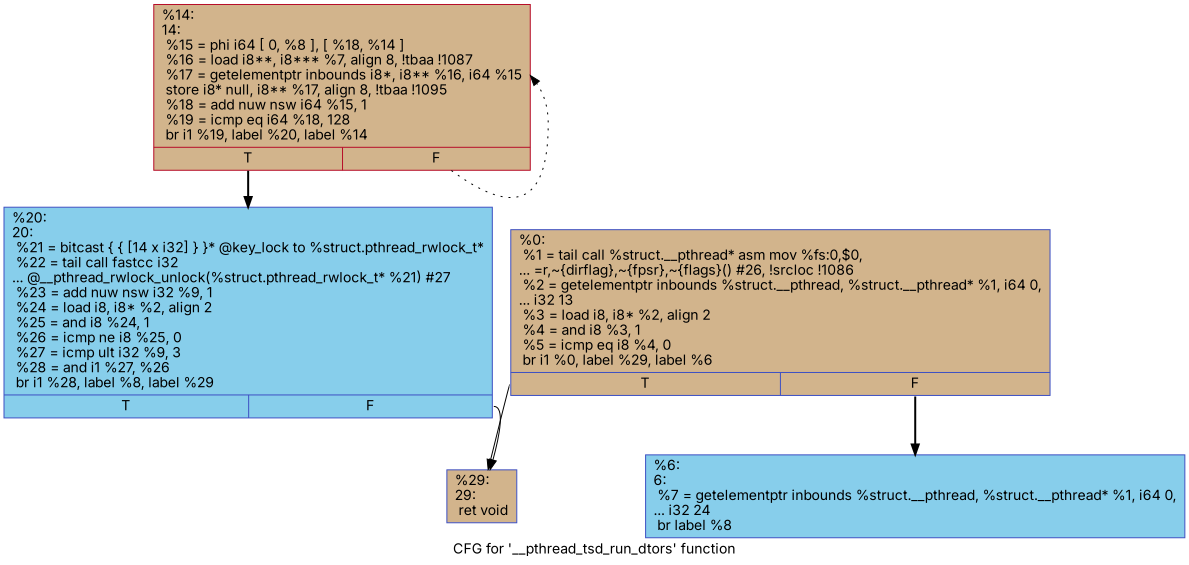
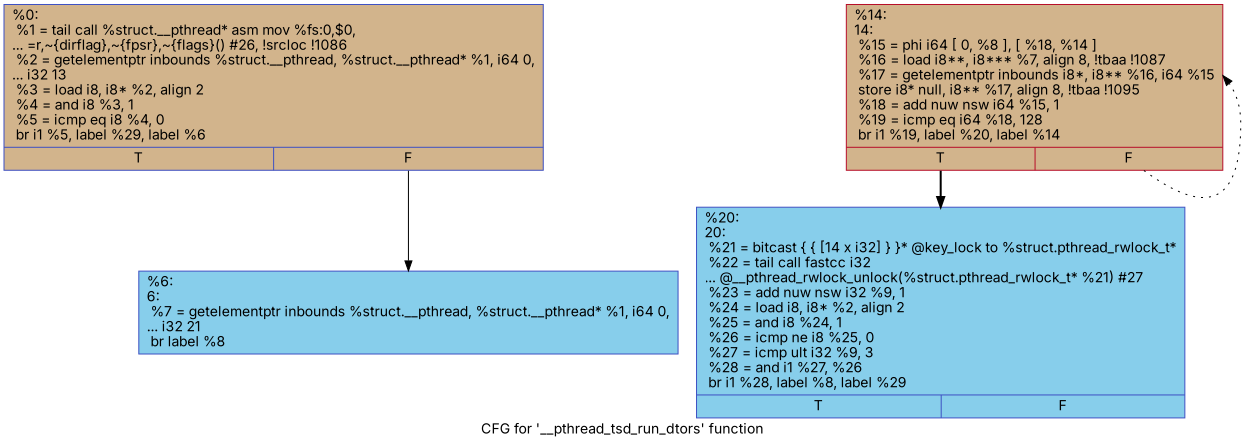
node "%0:": text "br i1 %0, label %29, label %6" -> "br i1 %5, label %29, label %6"
edge "%0:" -> "%6:": style bold -> solid
node "%29:": removed
node "%6:": text "... i32 24" -> "... i32 21"
